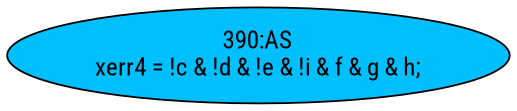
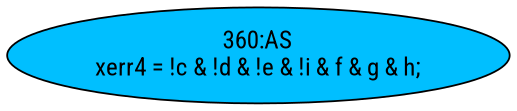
node "390:AS xerr4 = !c & !d & !e & !i & f & g & h;": label "390:AS xerr4 = !c & !d & !e & !i & f & g & h;" -> "360:AS xerr4 = !c & !d & !e & !i & f & g & h;"
